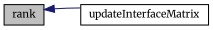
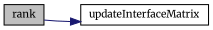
edge "updateInterfaceMatrix" -> "rank": reversed
